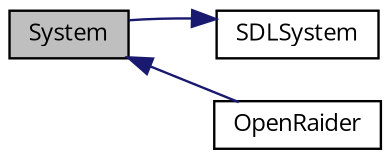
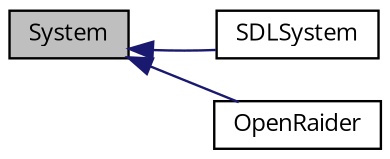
edge "System" -> "SDLSystem": reversed
